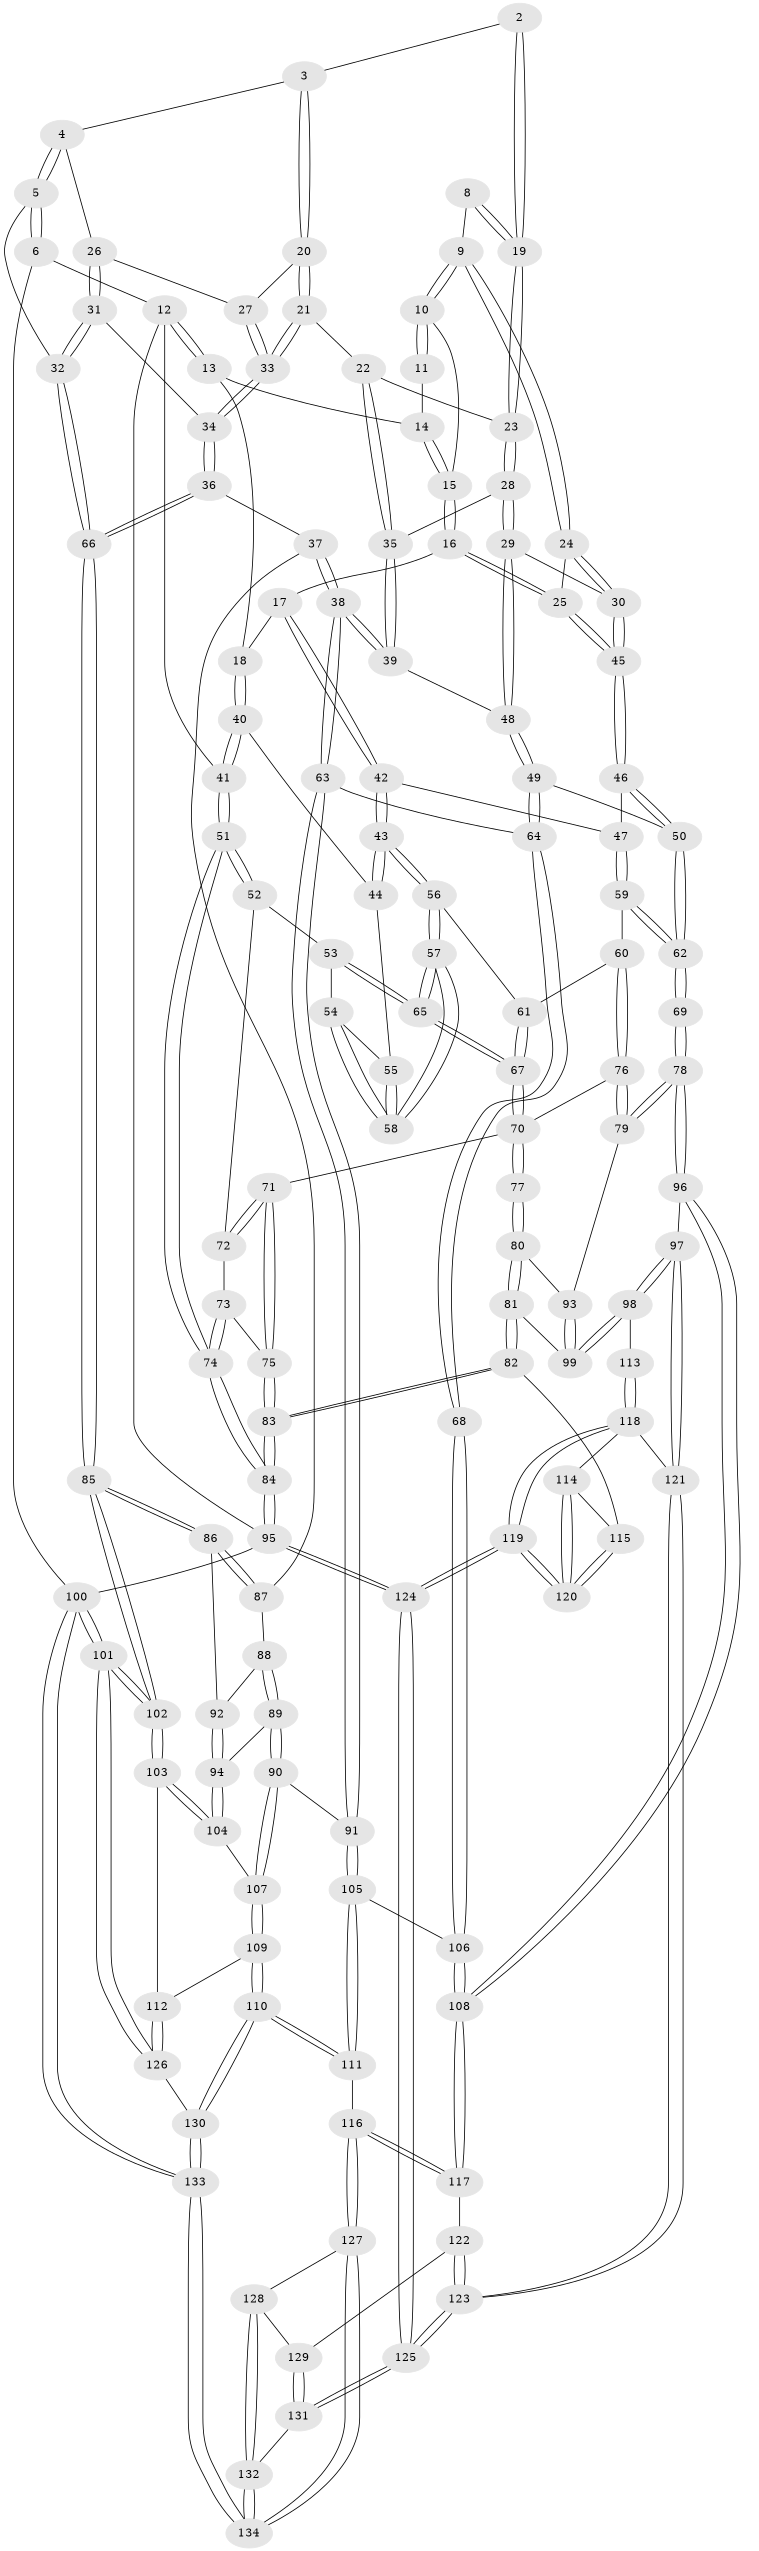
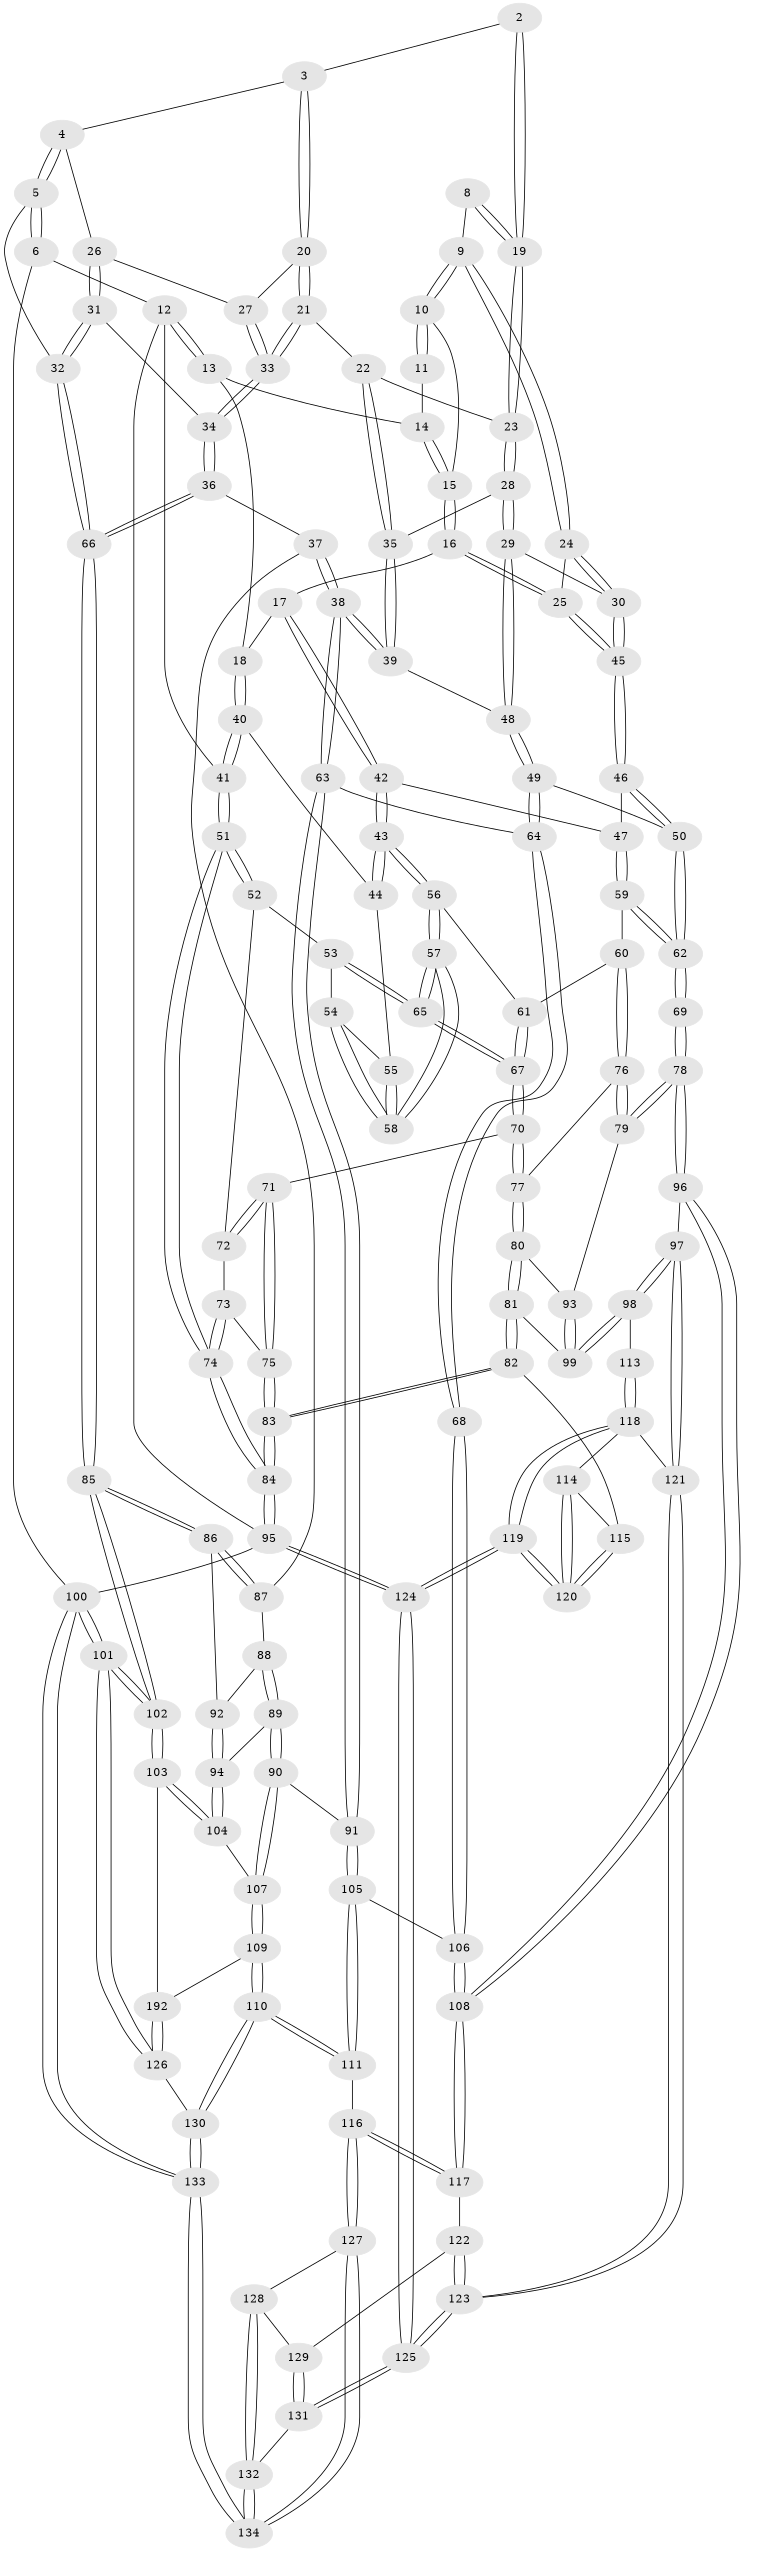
edge "76" -- "70": now "76" -- "77"
node "112": label "112" -> "192"
